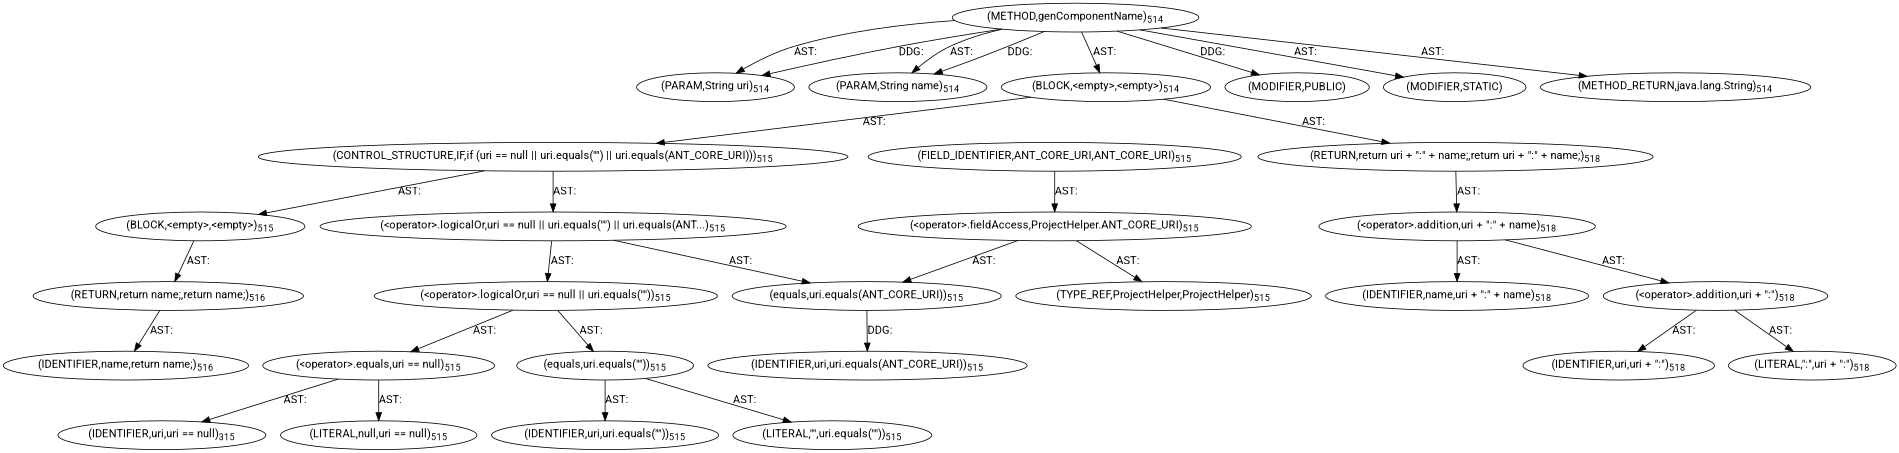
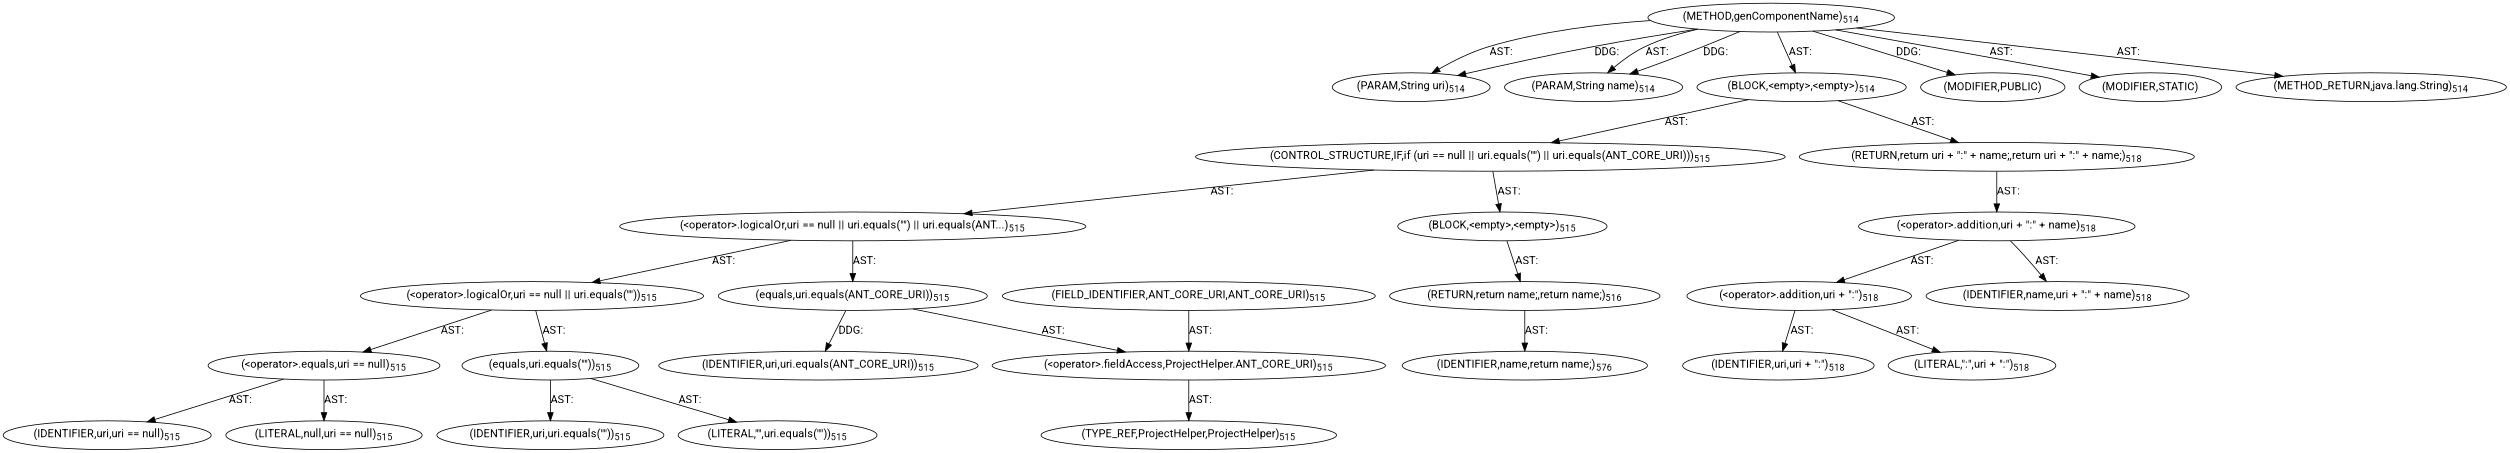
edge "(<operator>.fieldAccess,ProjectHelper.ANT_CORE_URI)" -> "(equals,uri.equals(ANT_CORE_URI))": reversed
node "(IDENTIFIER,name,return name;)": text "516" -> "576"
node "(IDENTIFIER,uri,uri == null)": text "315" -> "515"
